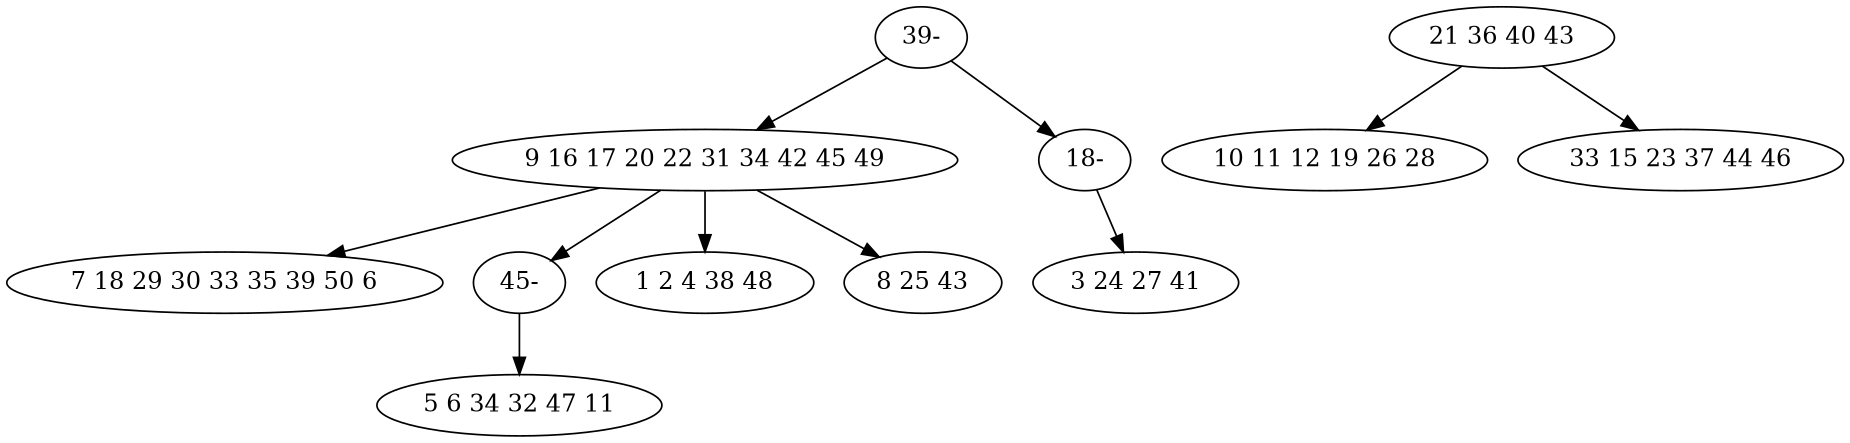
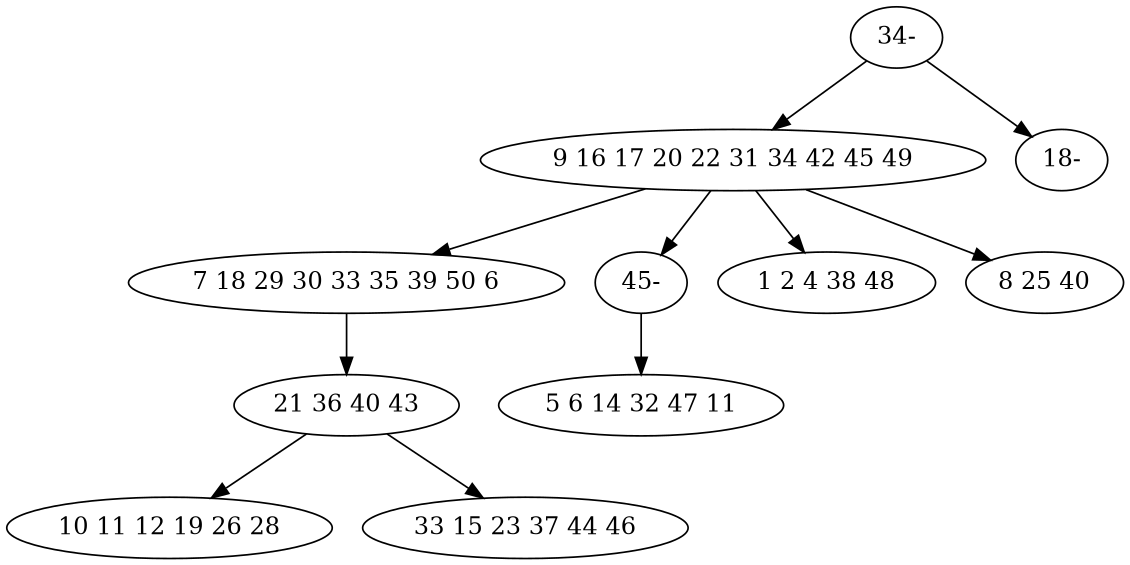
node "39-": label "39-" -> "34-"
node "8 25 43": label "8 25 43" -> "8 25 40"
node "3 24 27 41": removed
edge "7 18 29 30 33 35 39 50 6" -> "21 36 40 43": added
node "5 6 34 32 47 11": label "5 6 34 32 47 11" -> "5 6 14 32 47 11"
